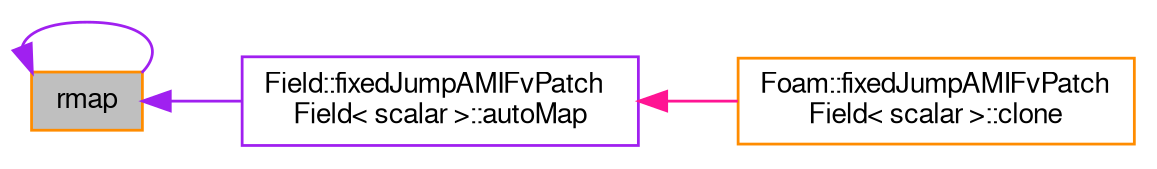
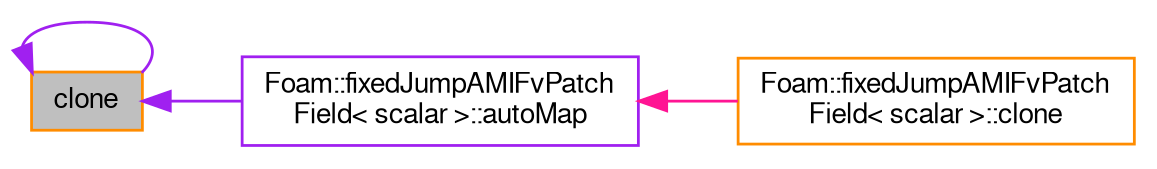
node "rmap": label "rmap" -> "clone"
node "Field::fixedJumpAMIFvPatch Field< scalar >::autoMap": label "Field::fixedJumpAMIFvPatch Field< scalar >::autoMap" -> "Foam::fixedJumpAMIFvPatch Field< scalar >::autoMap"
